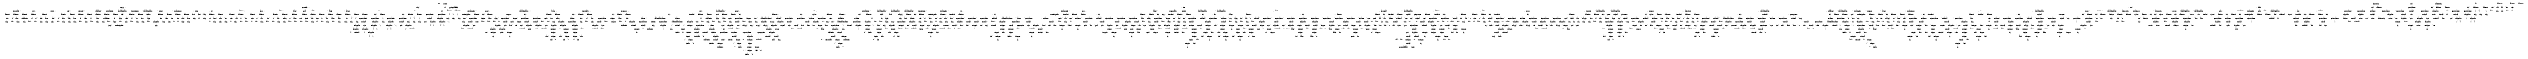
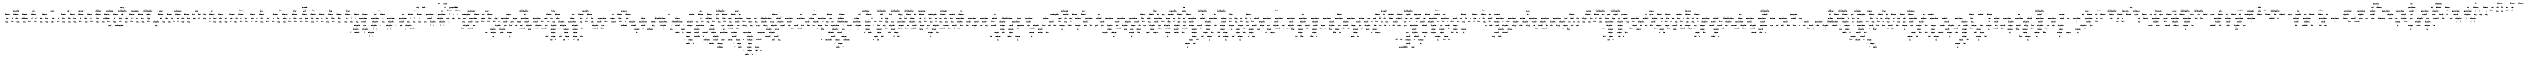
node "SafeMath": added
